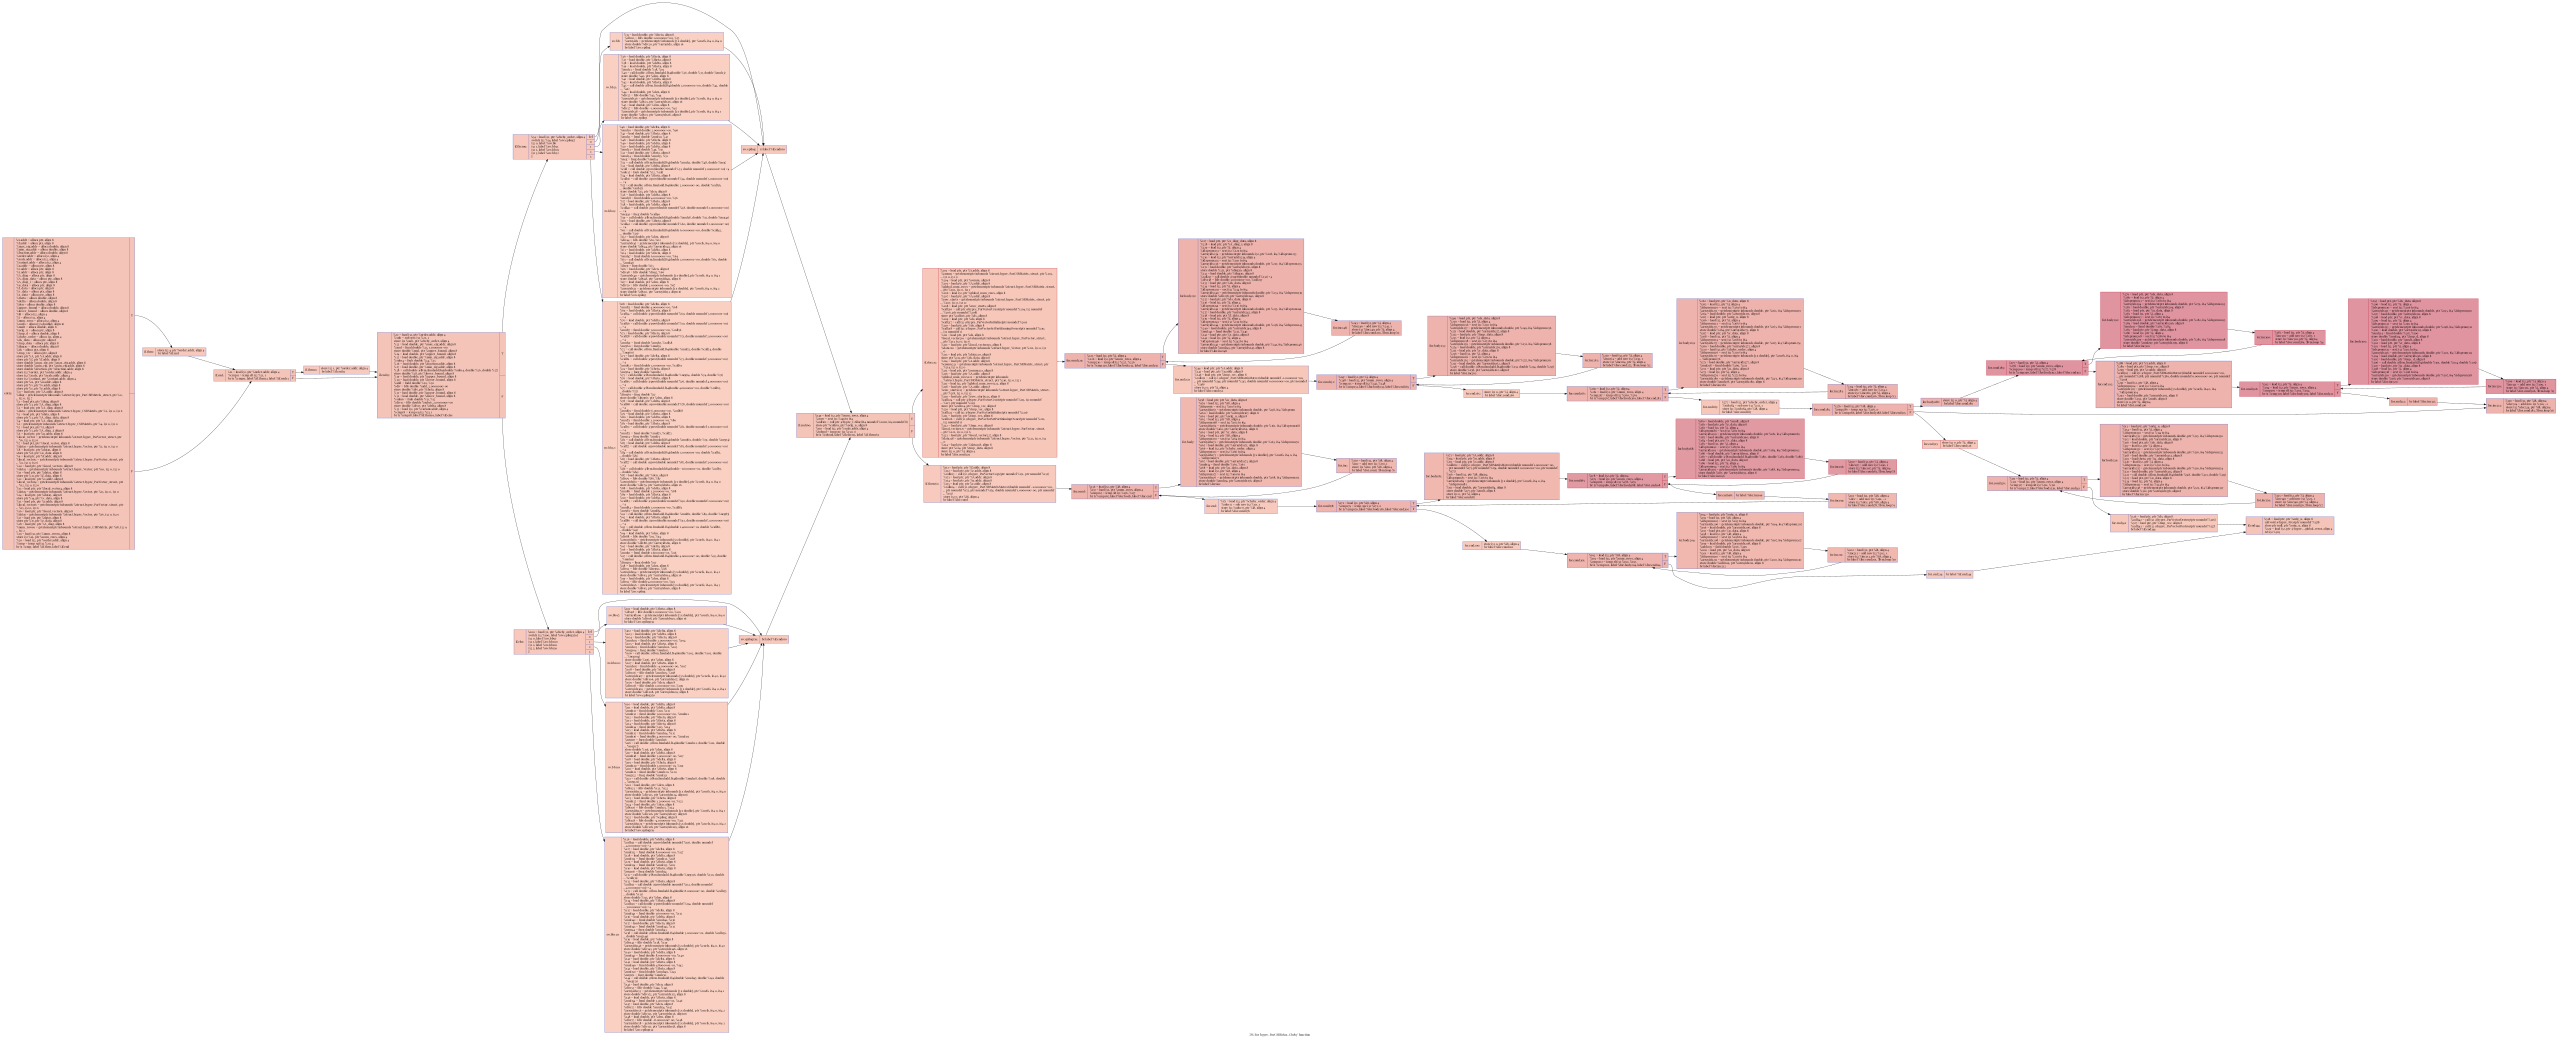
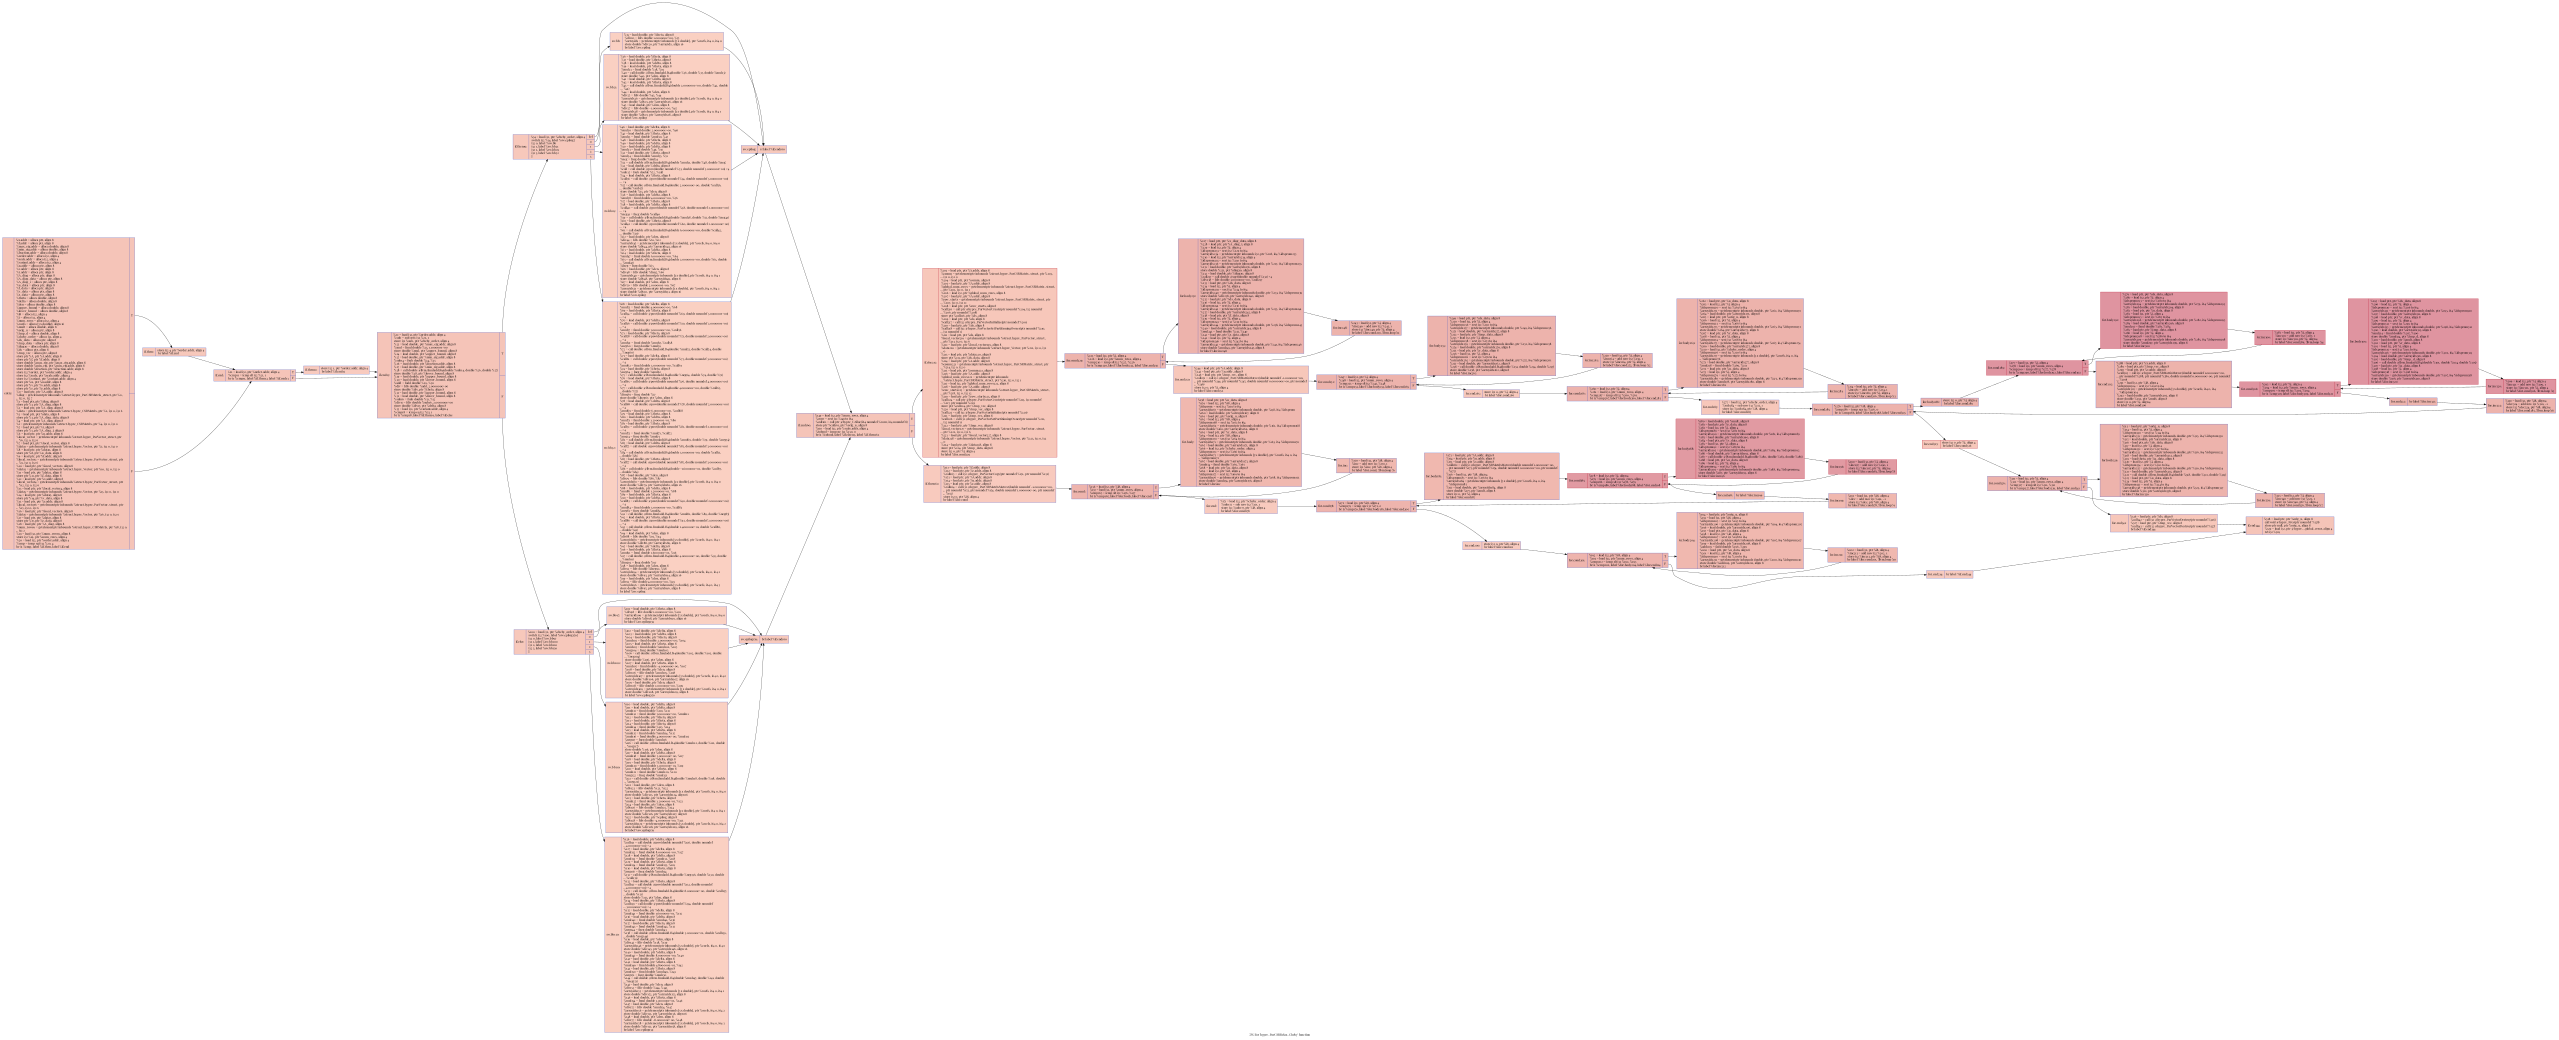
edge "for.cond285:" -> "for.inc323:": reversed
